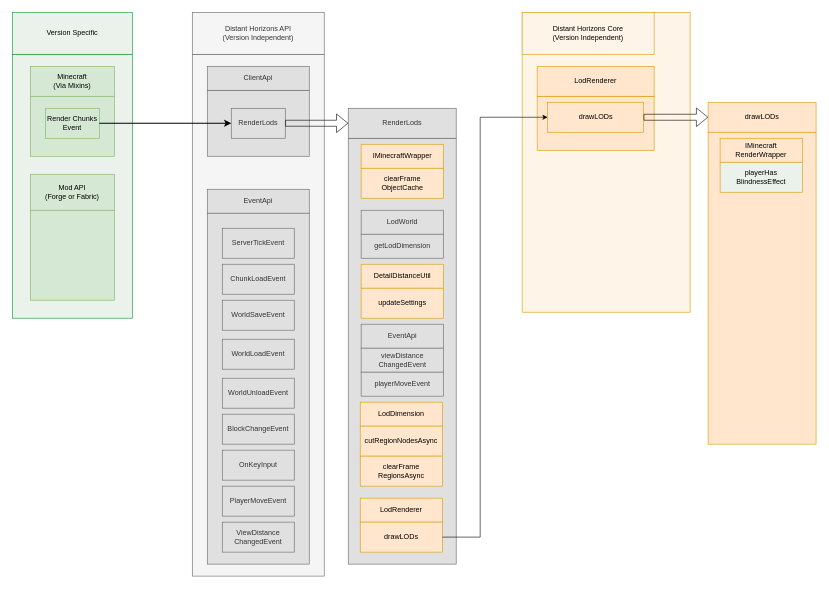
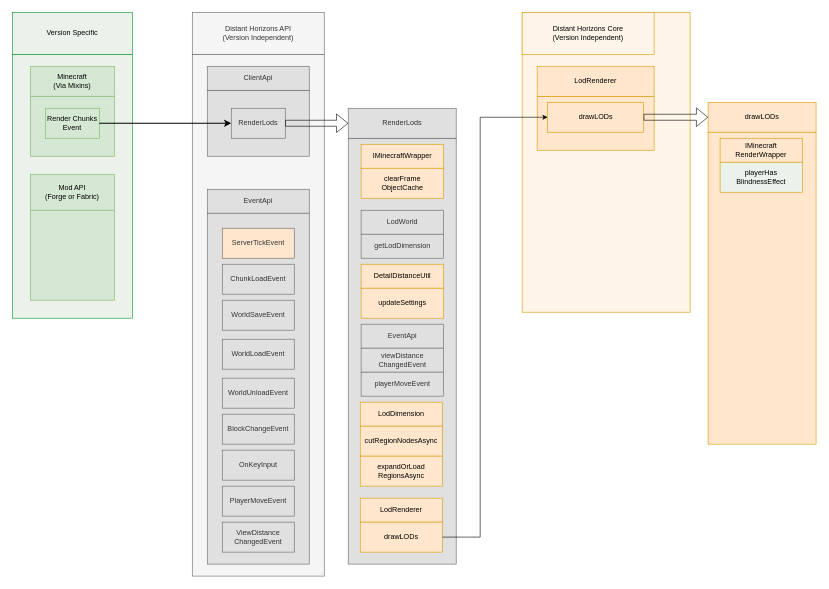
node "ServerTickEvent": fillcolor #e0e0e0 -> #ffe6cc
node "clearFrame RegionsAsync": label "clearFrame RegionsAsync" -> "expandOrLoad RegionsAsync"
